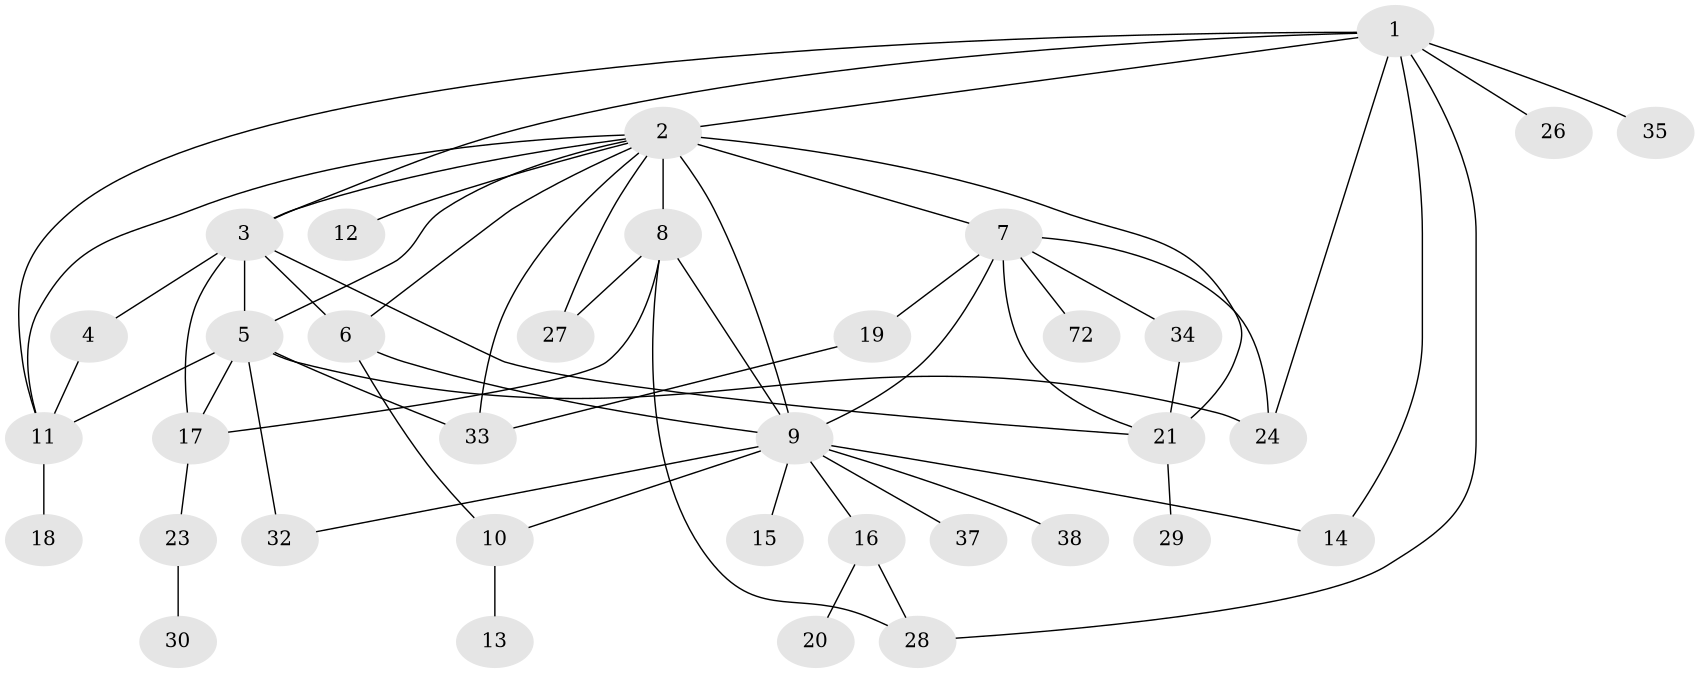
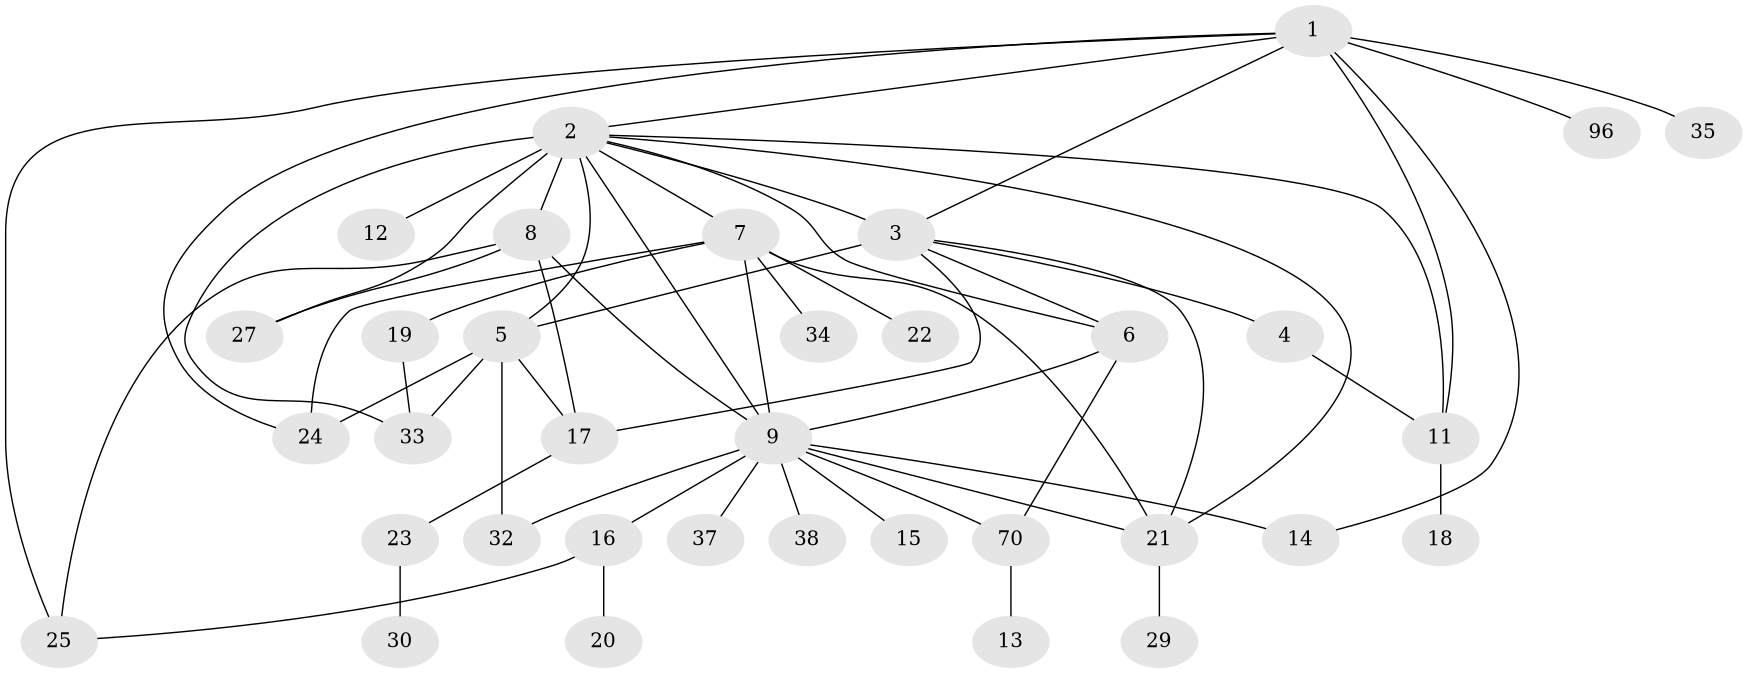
node "26": label "26" -> "96"
node "72": label "72" -> "22"
edge "5" -- "11": removed
edge "34" -- "21": now "9" -- "21"
node "10": label "10" -> "70"
node "28": label "28" -> "25"
